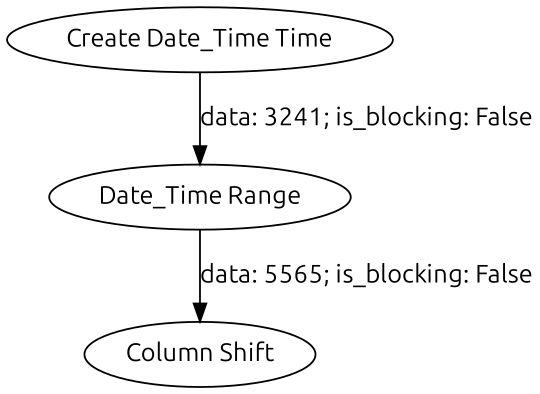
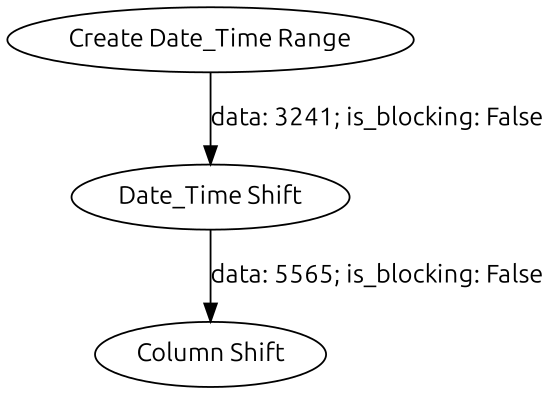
node "Create Date_Time Time": label "Create Date_Time Time" -> "Create Date_Time Range"
node "Date_Time Range": label "Date_Time Range" -> "Date_Time Shift"
